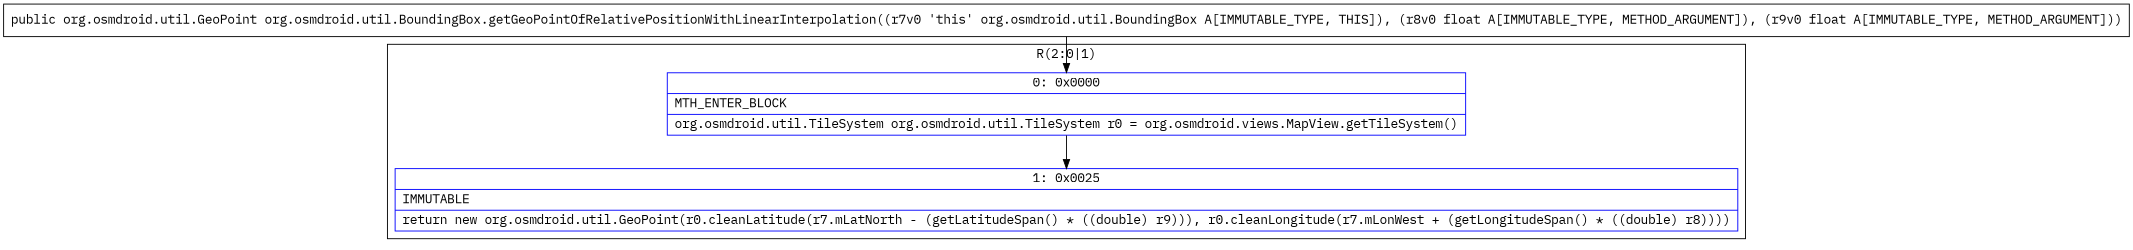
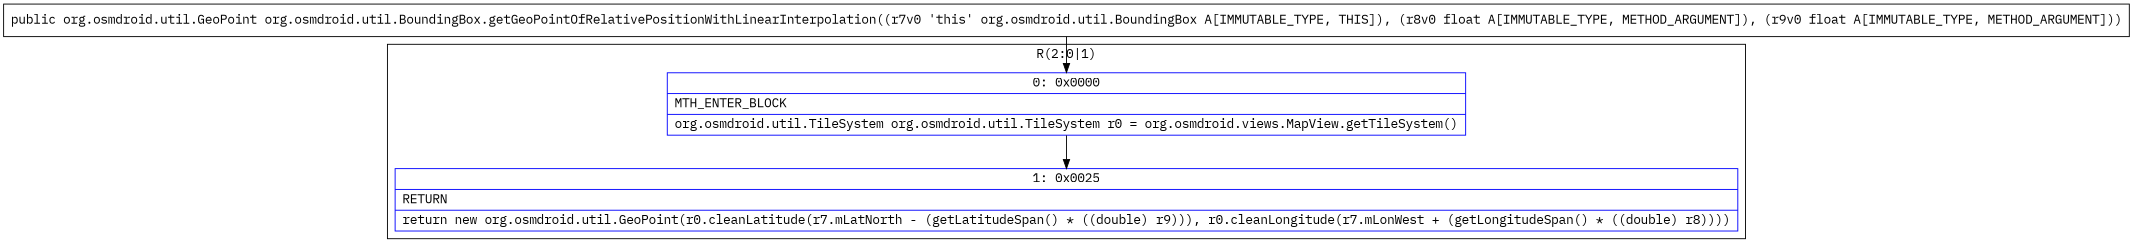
node "1: 0x0025": text "IMMUTABLE" -> "RETURN"
